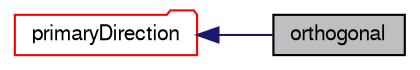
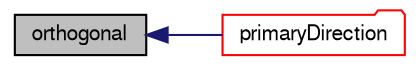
edge "orthogonal" -> "primaryDirection": reversed
